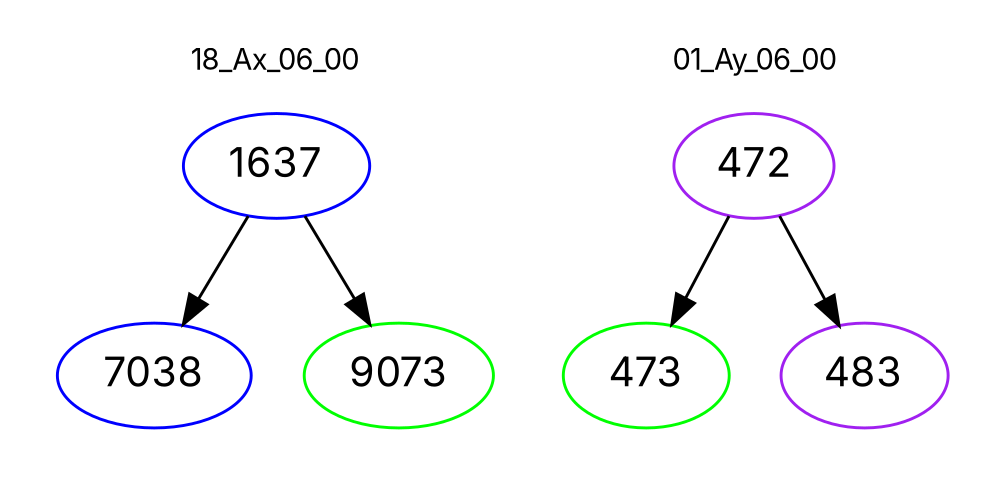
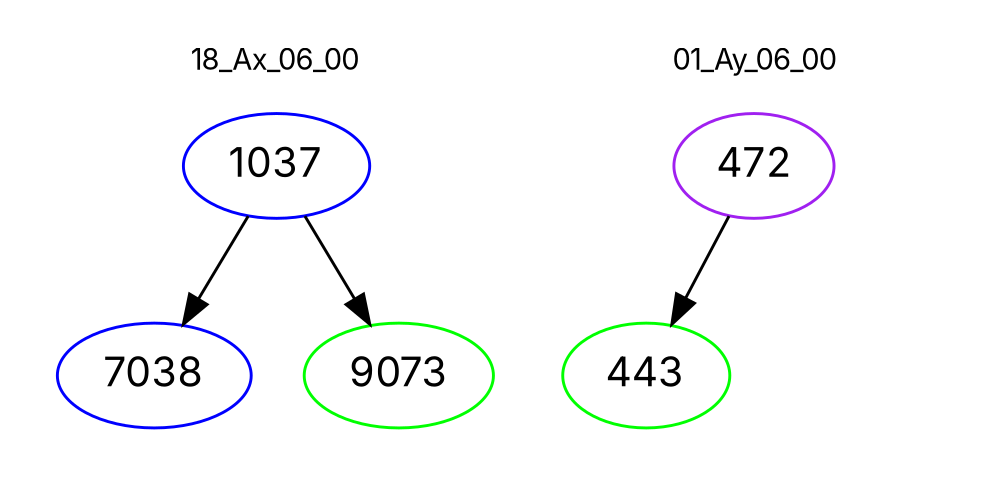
node "1637": label "1637" -> "1037"
node "473": label "473" -> "443"
node "483": removed
